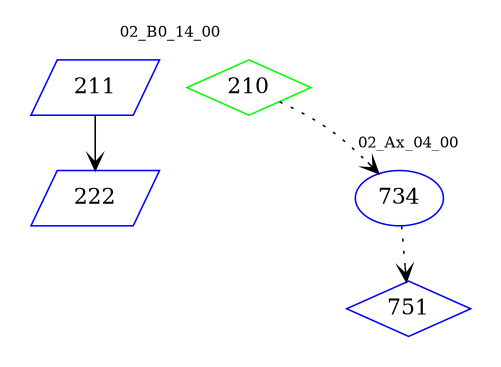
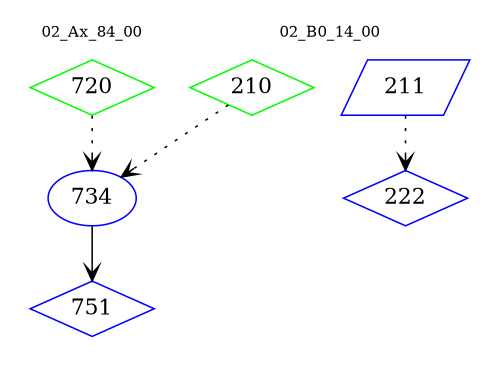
node "720": added
edge "211" -> "222": style solid -> dotted
cluster "02_Ax_04_00": label "02_Ax_04_00" -> "02_Ax_84_00"
node "222": shape parallelogram -> diamond
edge "734" -> "751": style dotted -> solid
